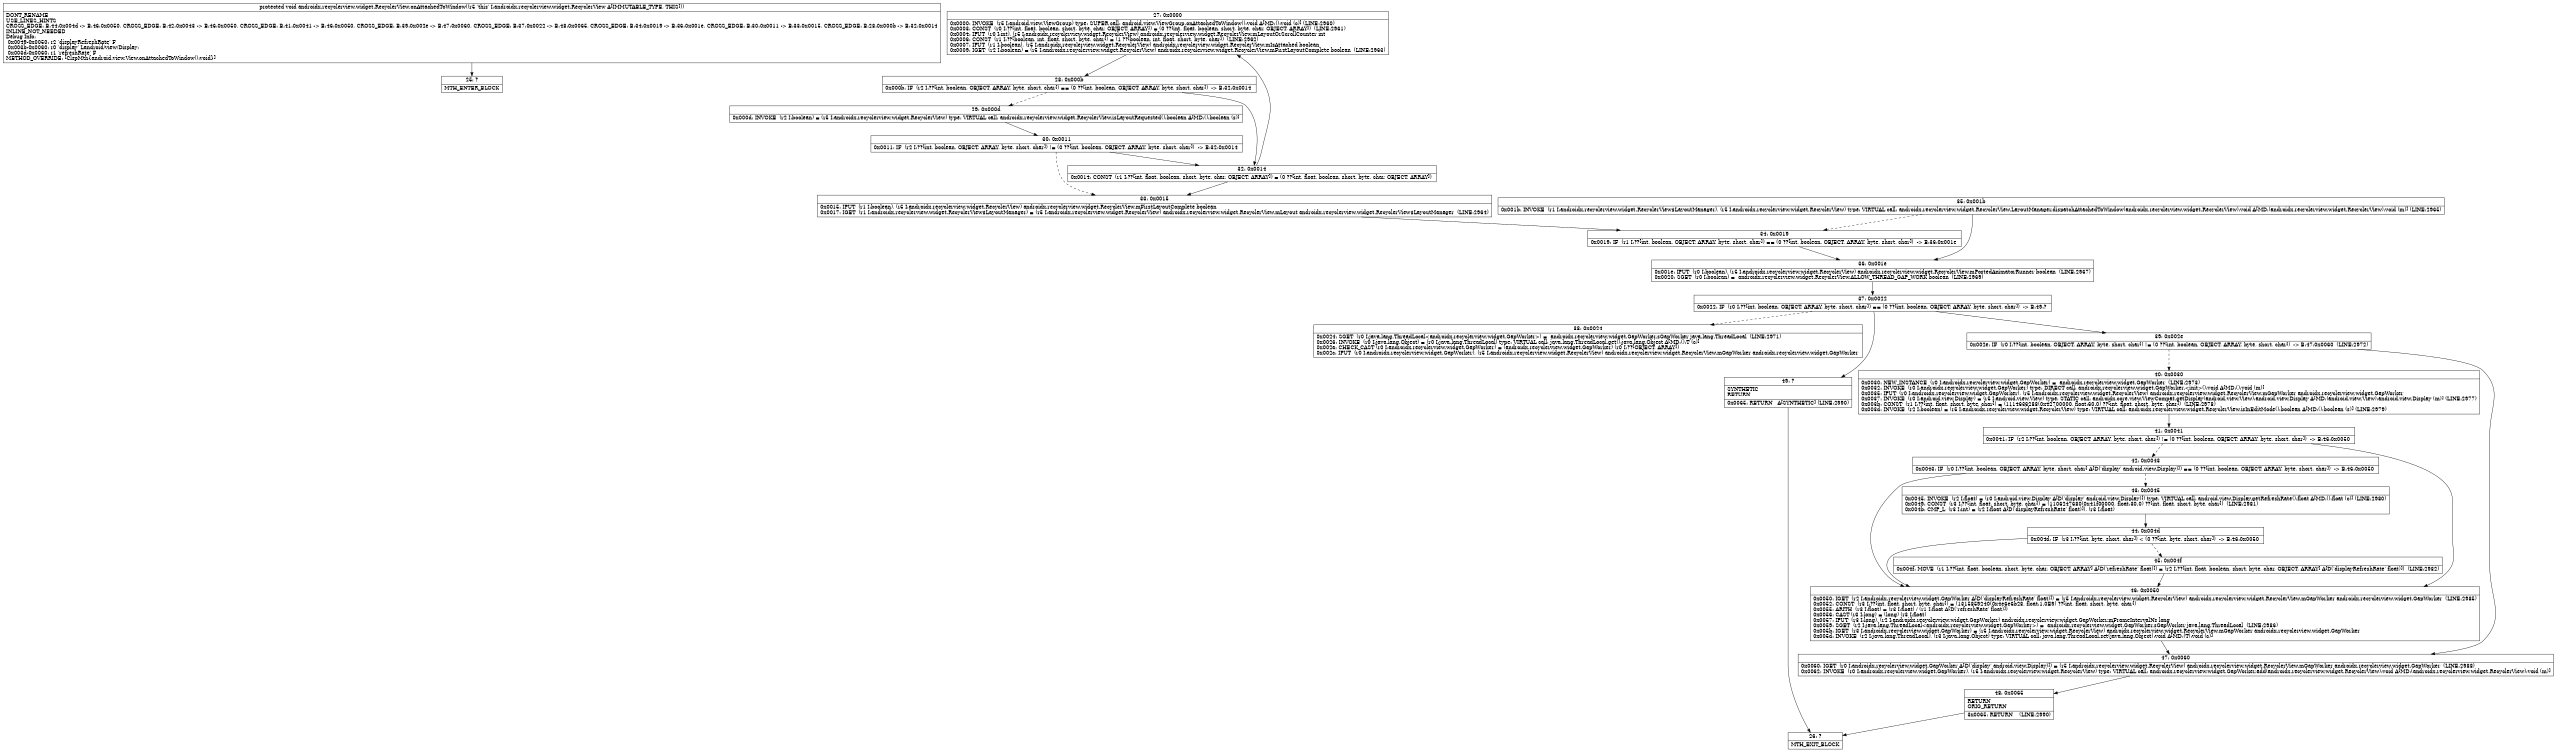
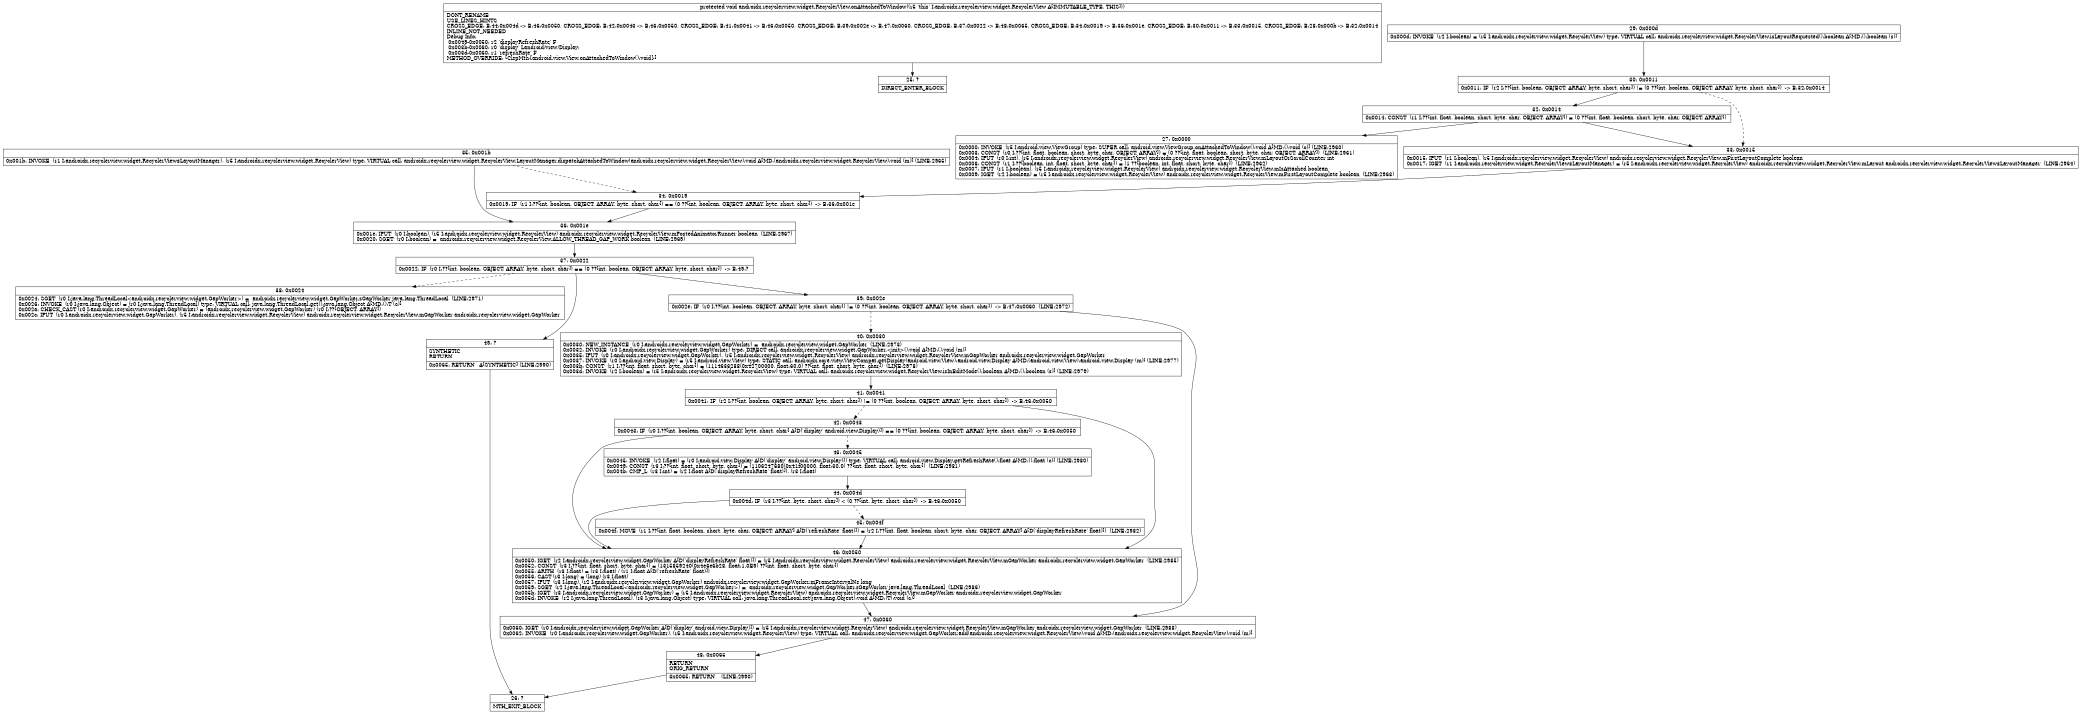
node "28: 0x000b": removed
node "25: ?": text "MTH_ENTER_BLOCK" -> "DIRECT_ENTER_BLOCK"
